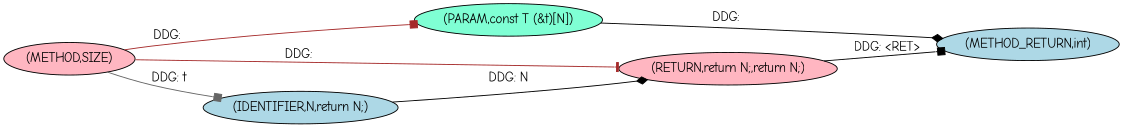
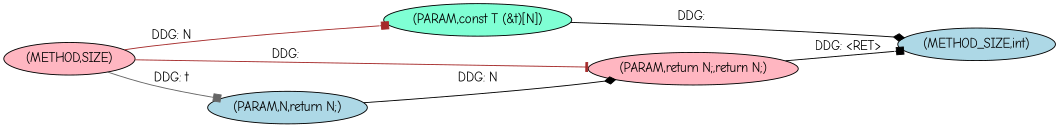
edge "(METHOD,SIZE)" -> "(PARAM,const T (&t)[N])": label "DDG: " -> "DDG: N"
node "(METHOD_RETURN,int)": label "(METHOD_RETURN,int)" -> "(METHOD_SIZE,int)"
node "(RETURN,return N;,return N;)": label "(RETURN,return N;,return N;)" -> "(PARAM,return N;,return N;)"
node "(IDENTIFIER,N,return N;)": label "(IDENTIFIER,N,return N;)" -> "(PARAM,N,return N;)"
